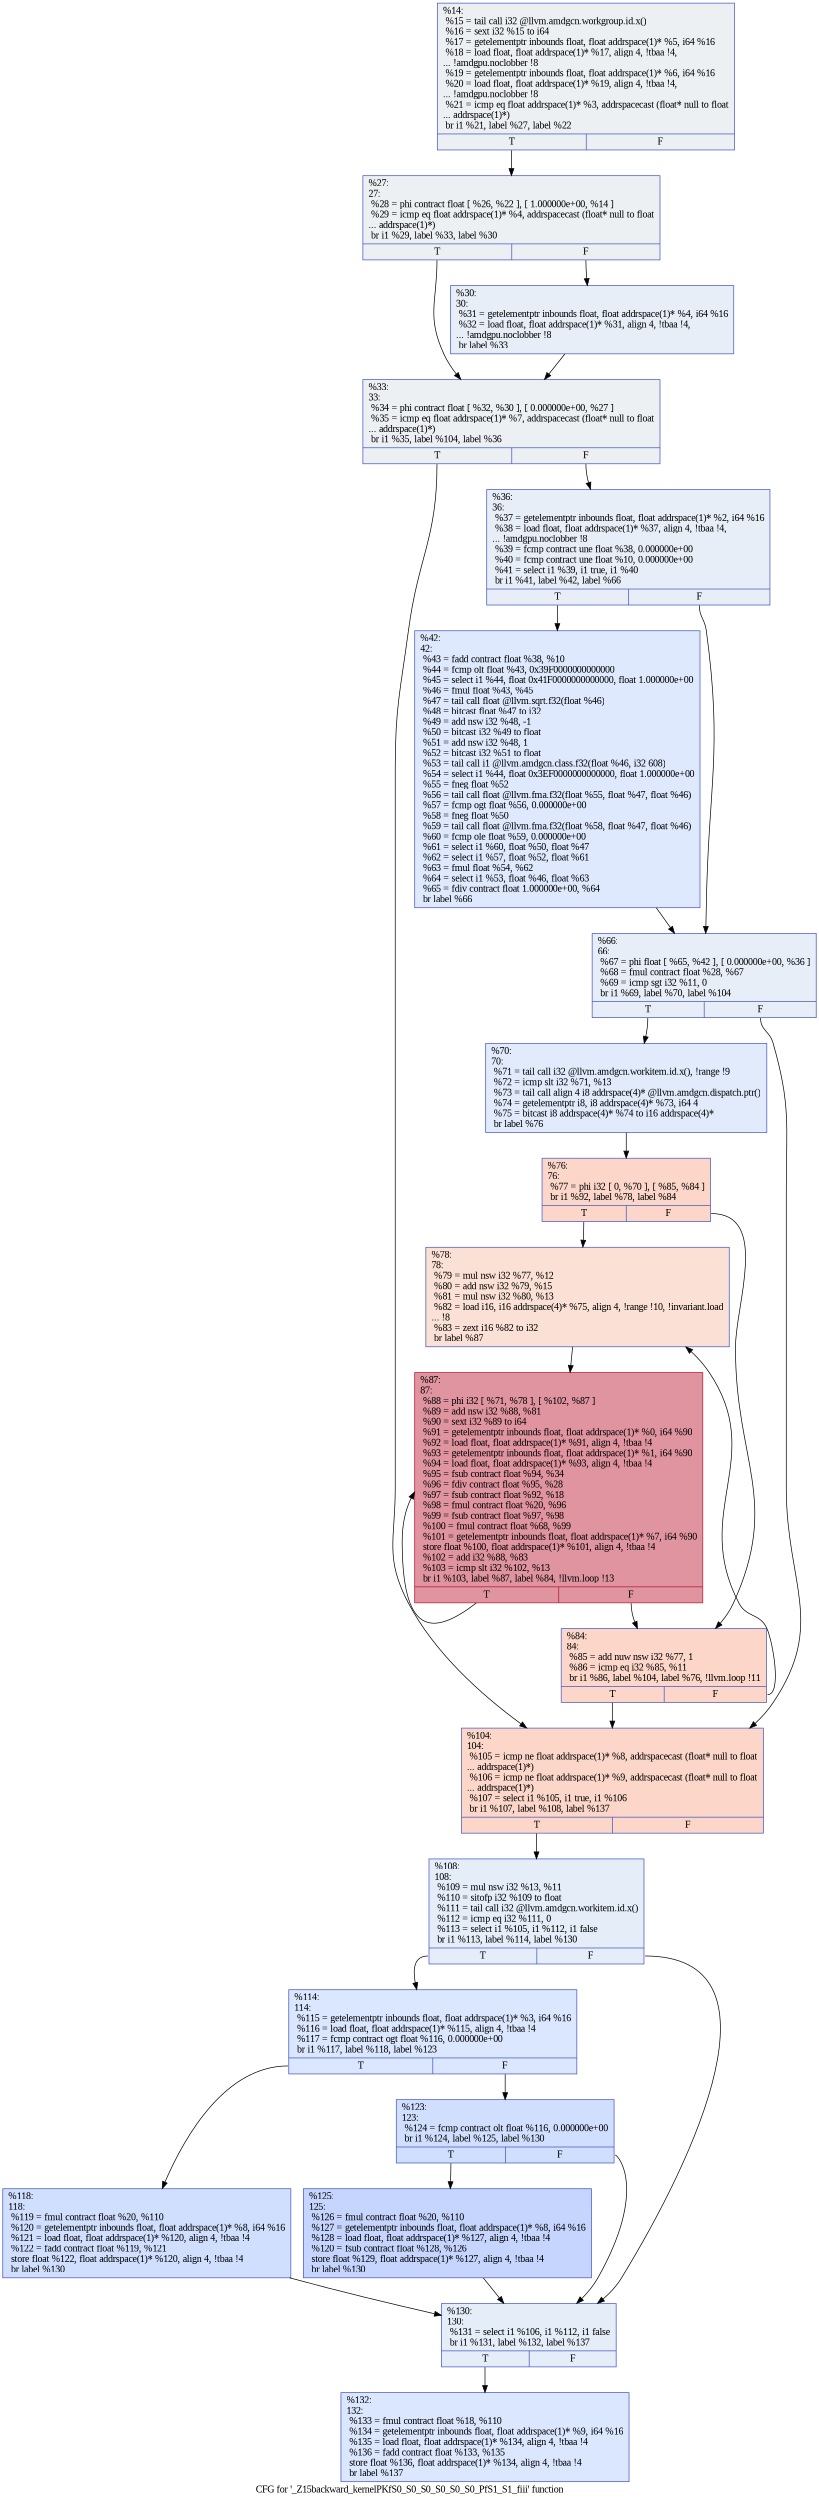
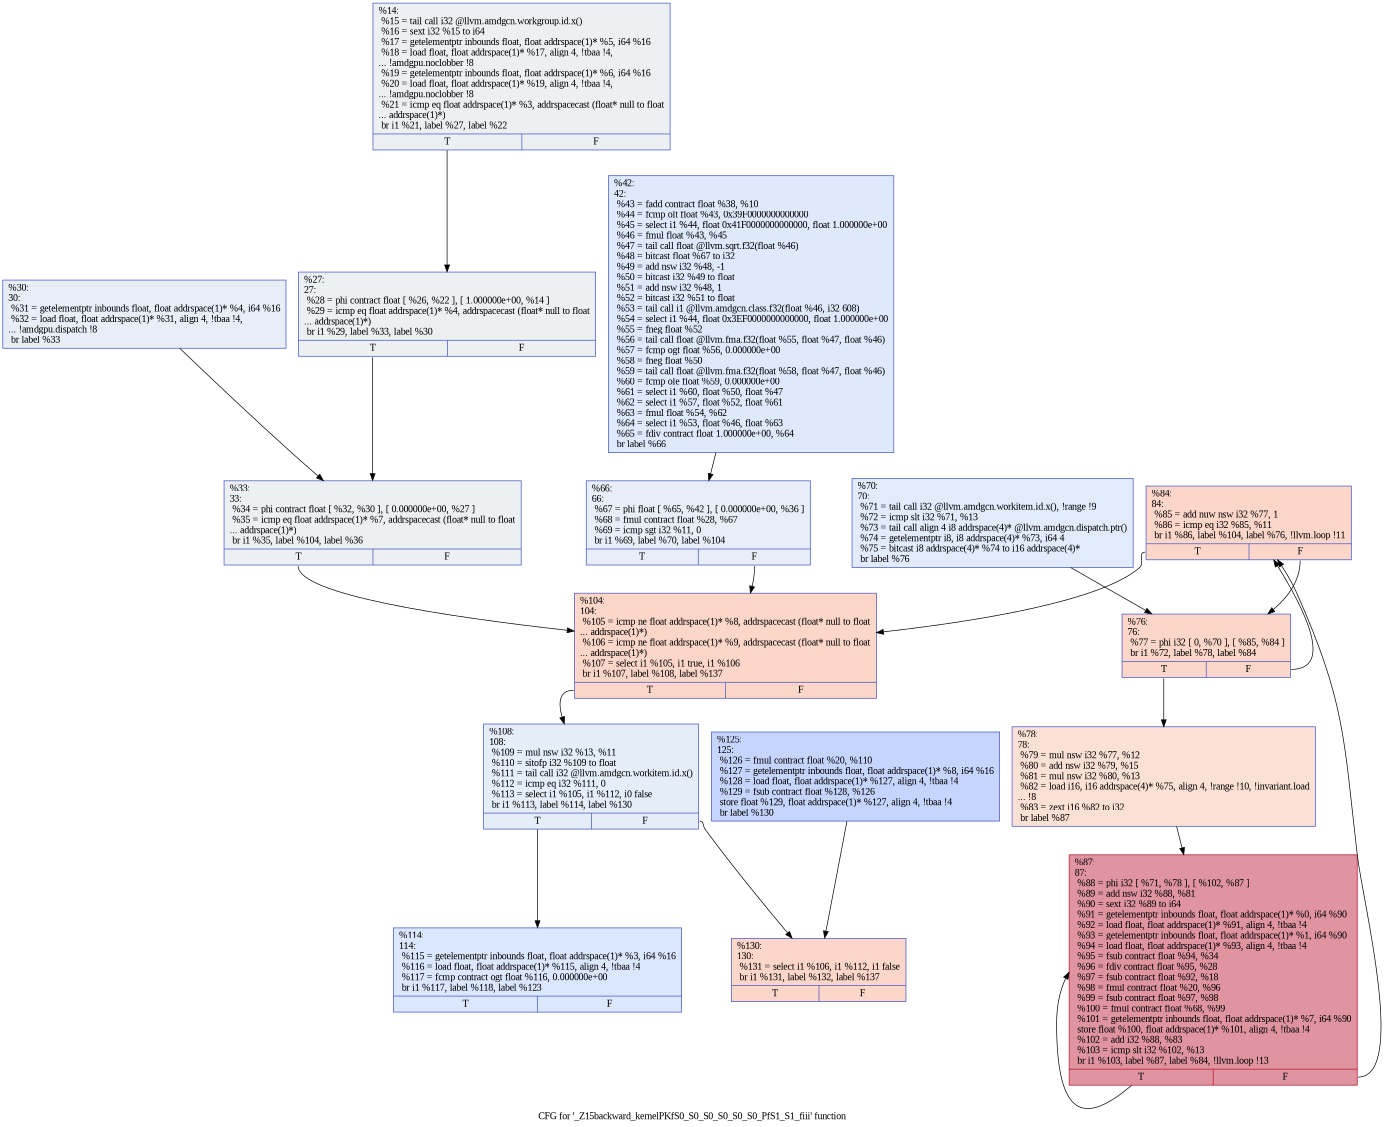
edge "%27:" -> "%30:": removed
node "%30:": text "... !amdgpu.noclobber !8" -> "... !amdgpu.dispatch !8"
node "%36:": removed
node "%42:": text "%48 = bitcast float %47 to i32" -> "%48 = bitcast float %67 to i32"
edge "%66:" -> "%70:": removed
node "%76:": text "br i1 %92, label %78, label %84" -> "br i1 %72, label %78, label %84"
edge "%84:" -> "%78:": now "%84:" -> "%76:"
node "%108:": text "%113 = select i1 %105, i1 %112, i1 false" -> "%113 = select i1 %105, i1 %112, i0 false"
node "%123:": removed
node "%118:": removed
node "%125:": text "%120 = fsub contract float %128, %126" -> "%129 = fsub contract float %128, %126"
node "%130:": fillcolor #c5d6f270 -> #f6a38570
node "%132:": removed
